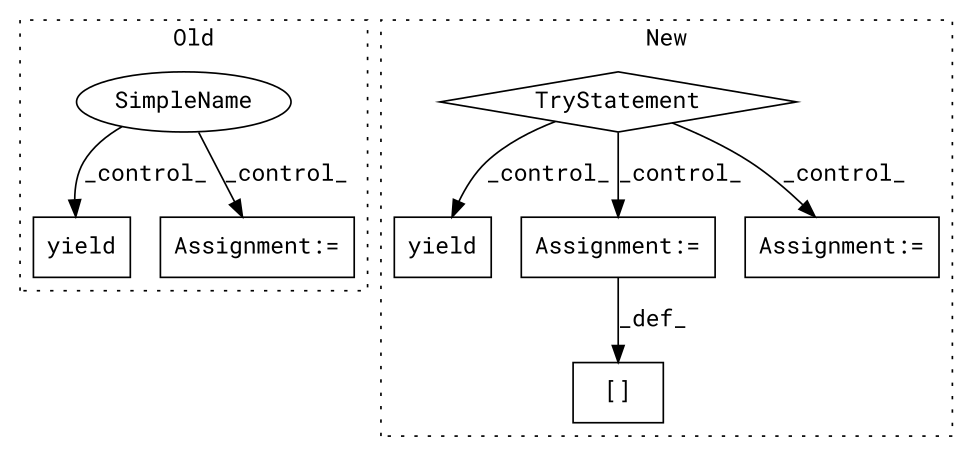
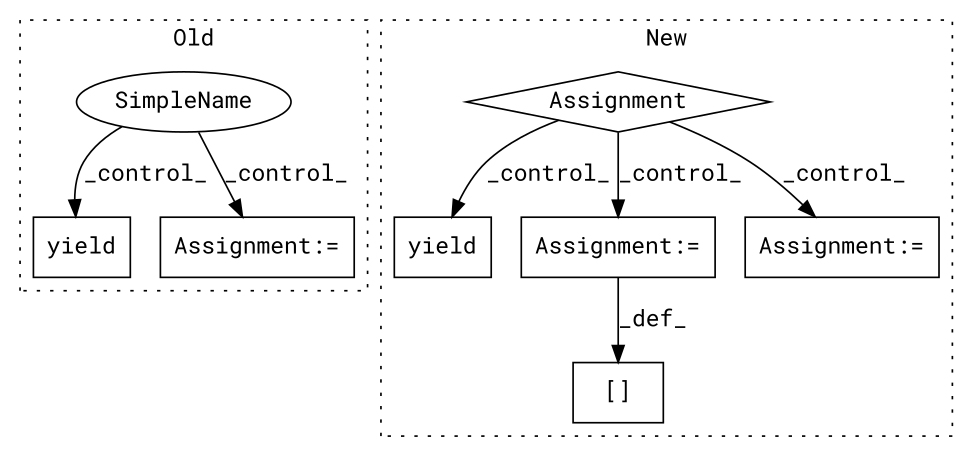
node "TryStatement": label "TryStatement" -> "Assignment"
